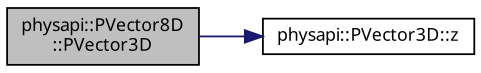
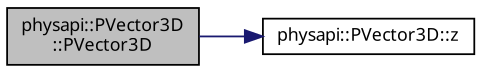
node "physapi::PVector8D ::PVector3D": label "physapi::PVector8D ::PVector3D" -> "physapi::PVector3D ::PVector3D"
